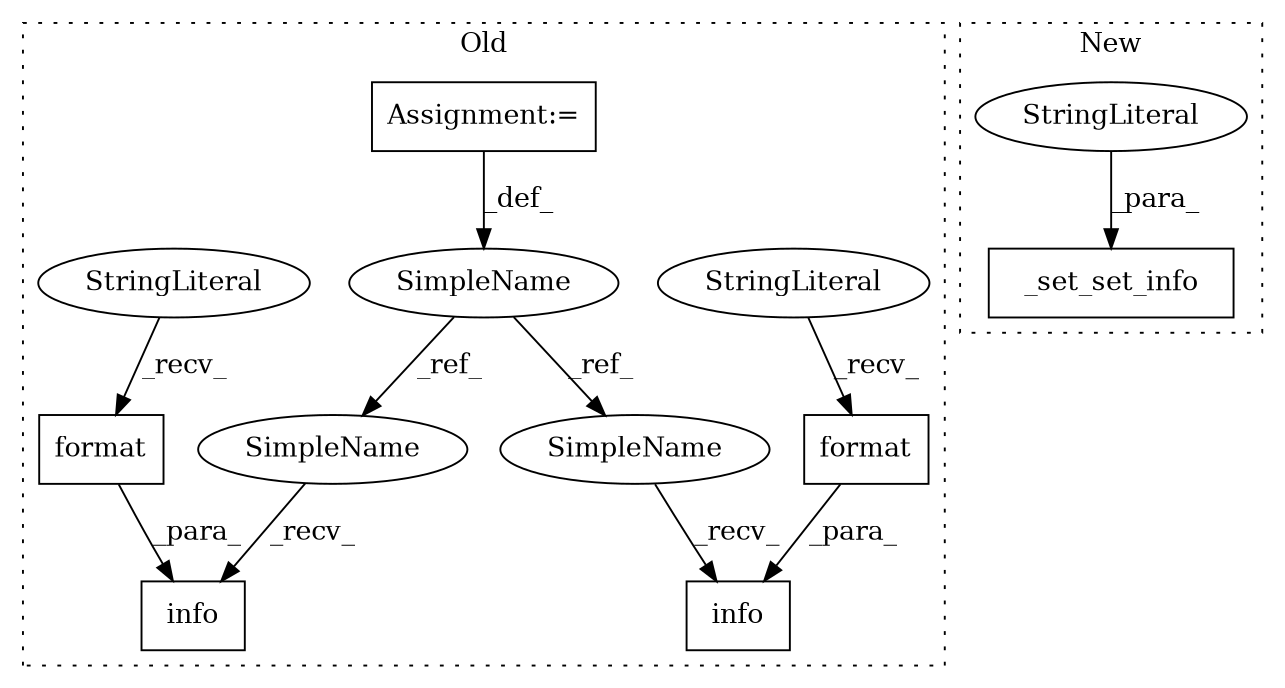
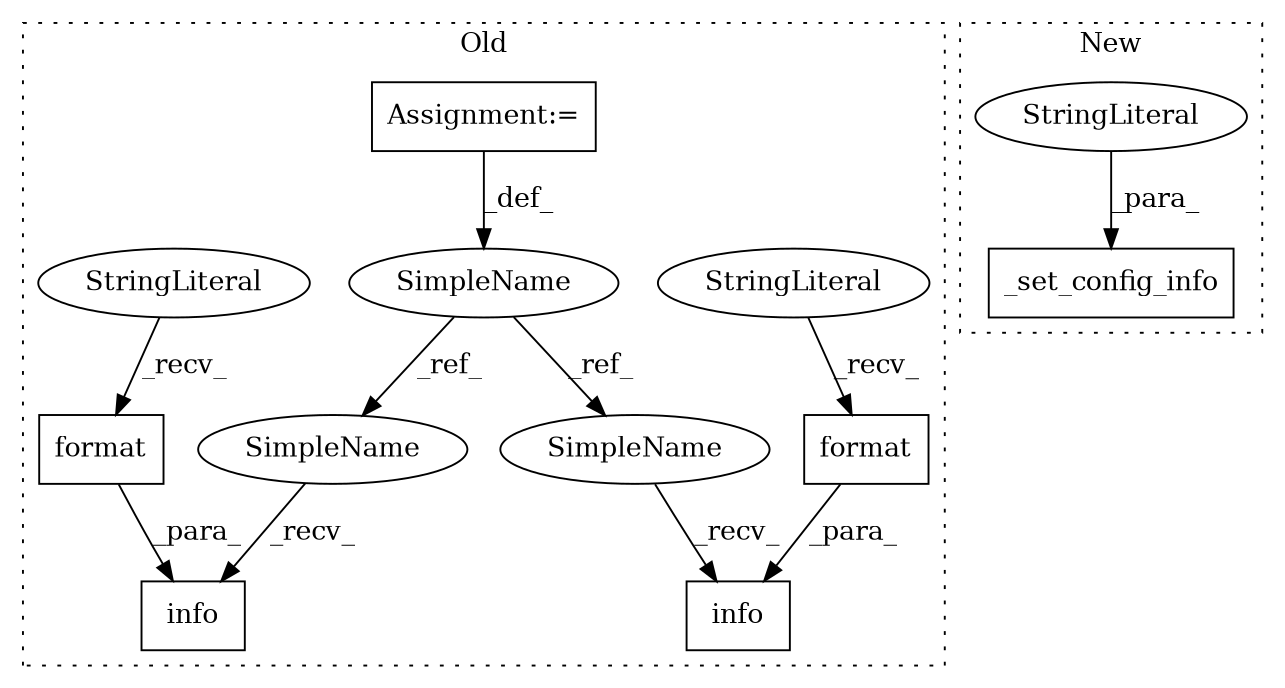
node "_set_set_info": label "_set_set_info" -> "_set_config_info"
